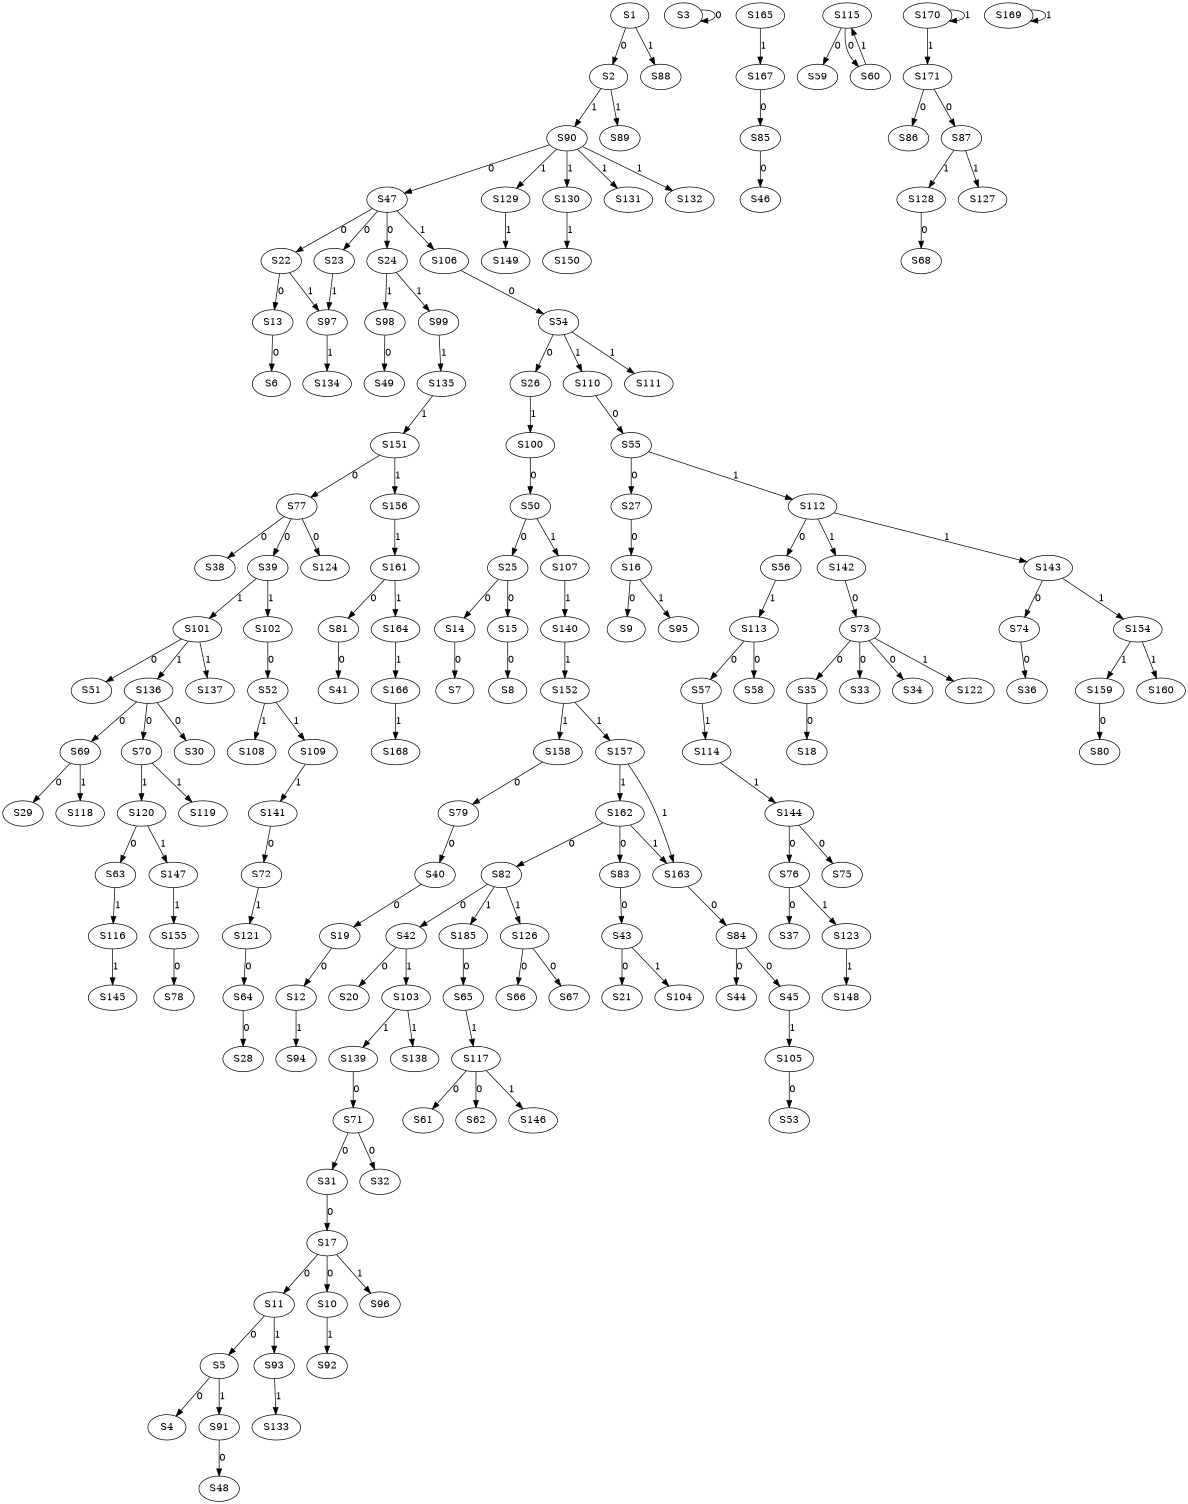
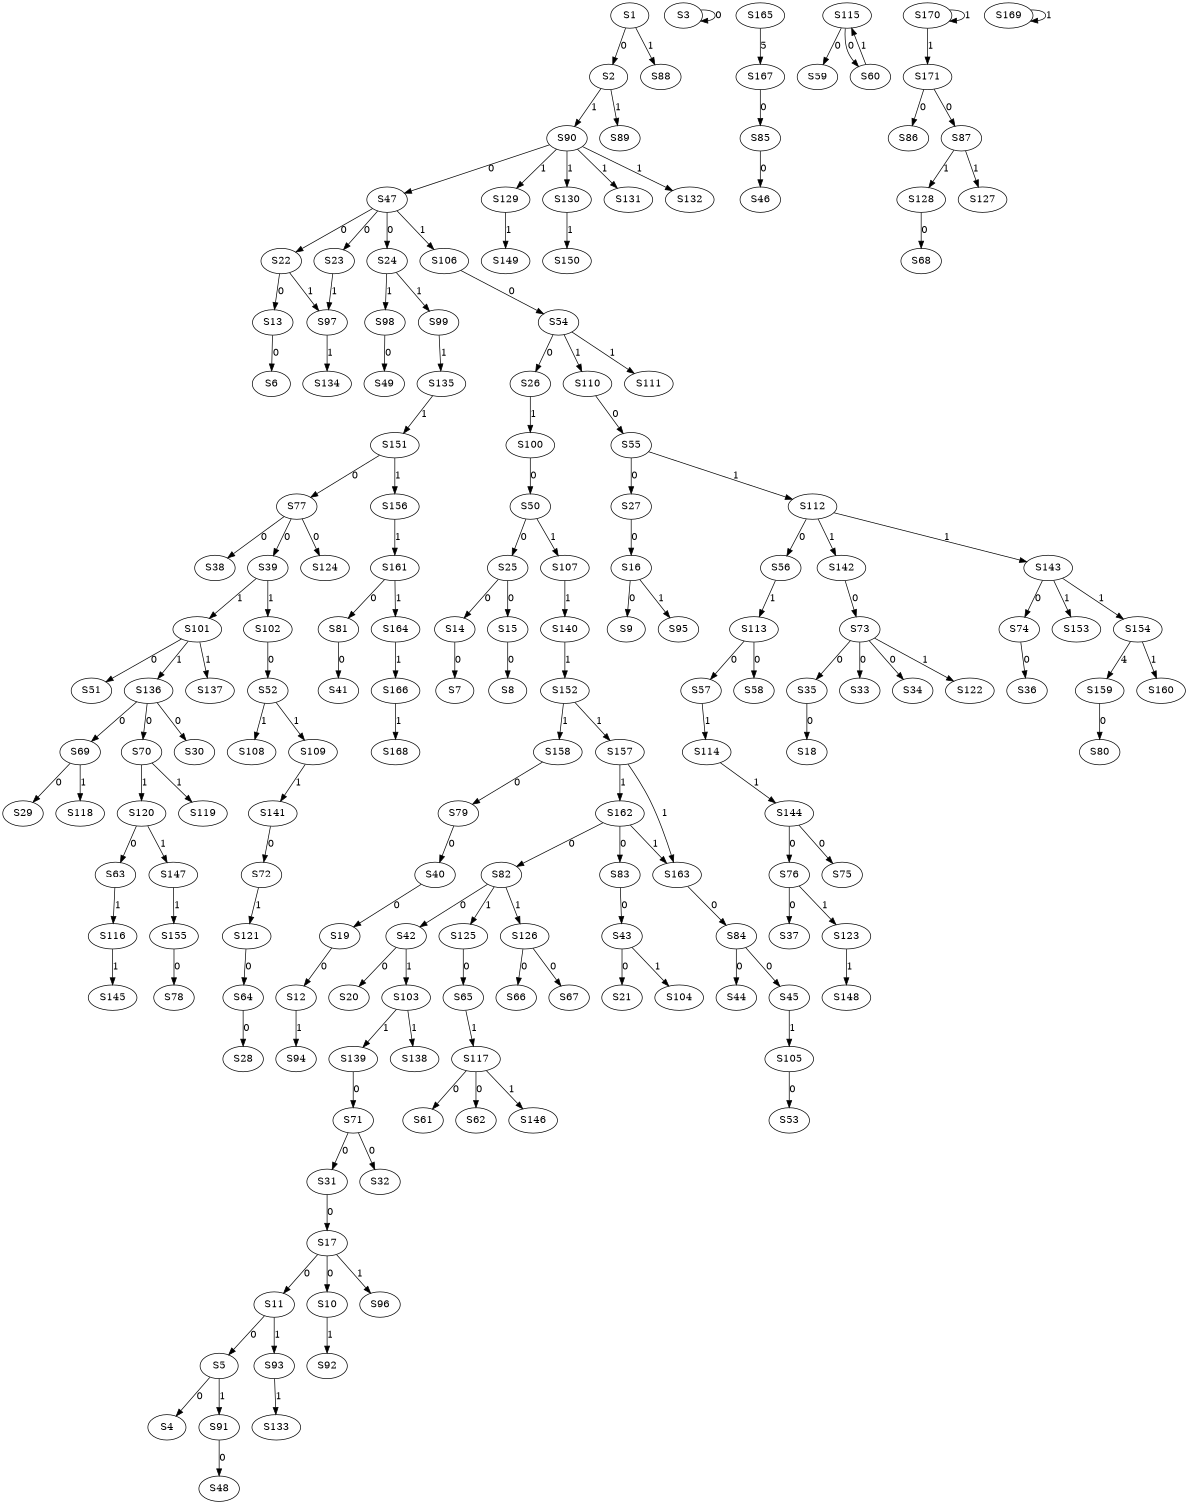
edge "S165" -> "S167": label "1" -> "5"
node "S153": added
edge "S154" -> "S159": label "1" -> "4"
node "S185": label "S185" -> "S125"
